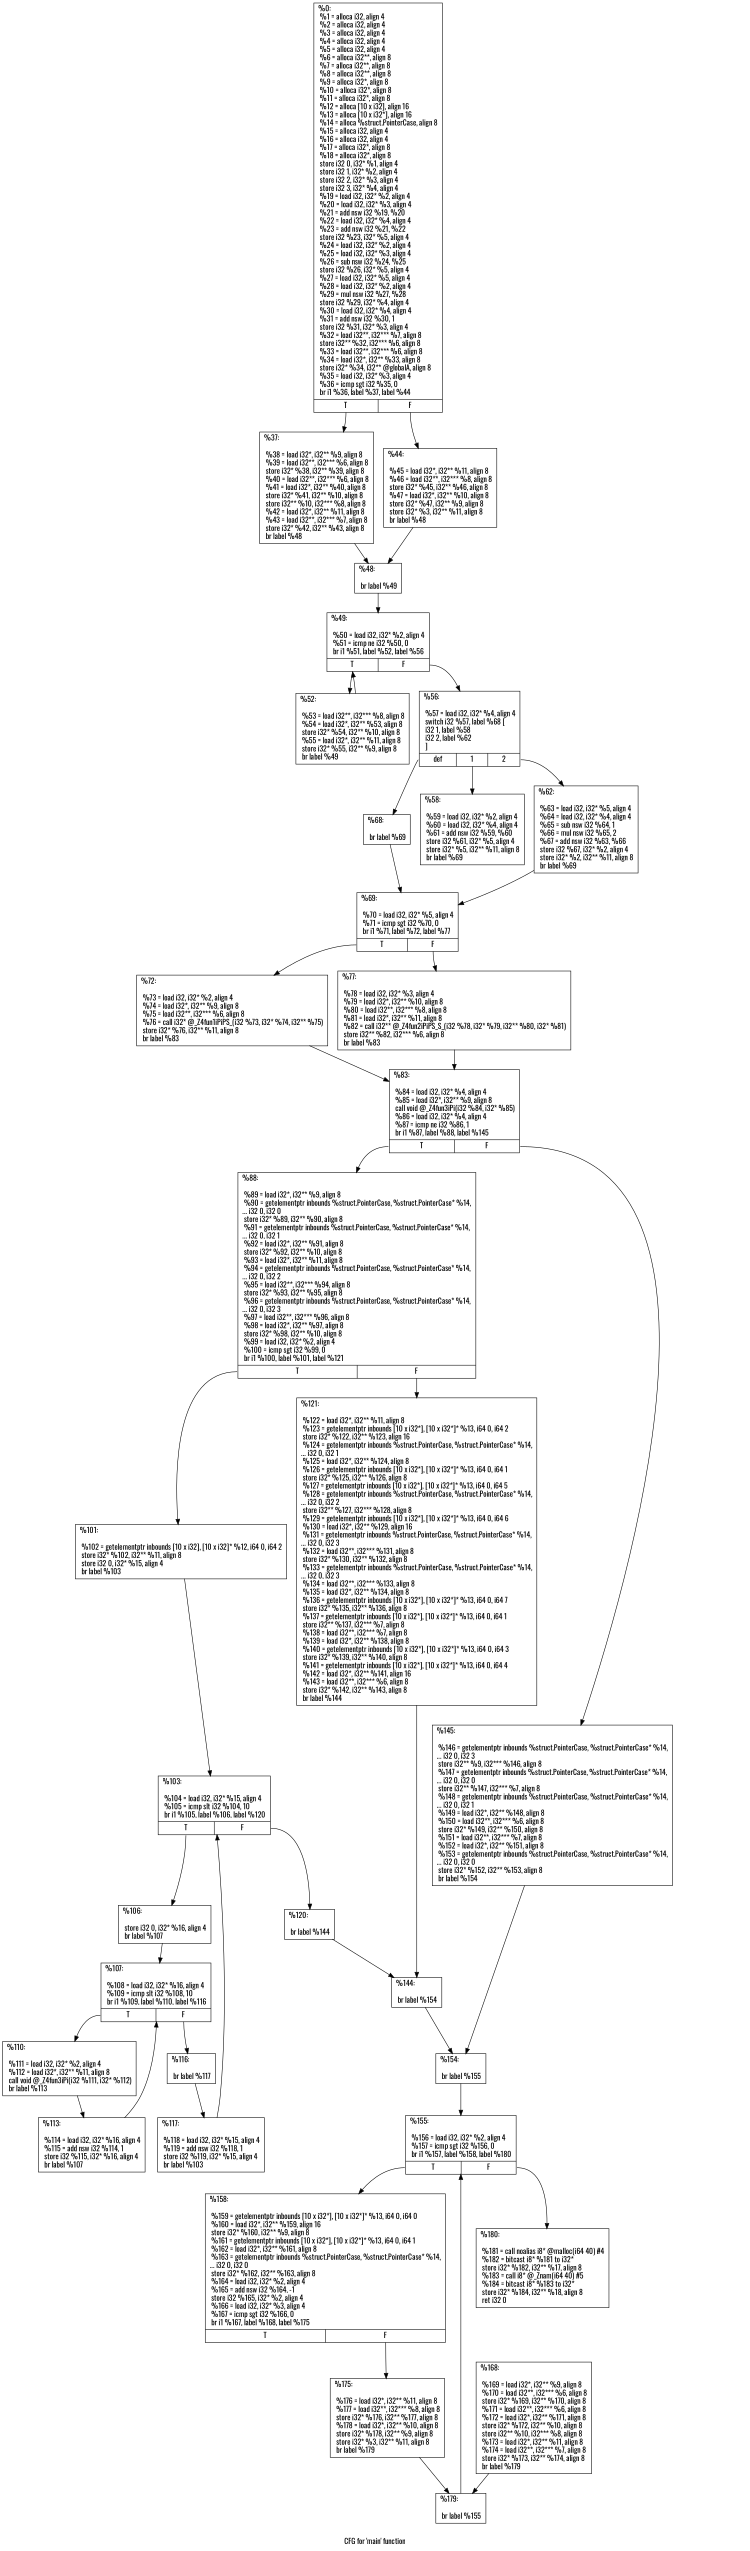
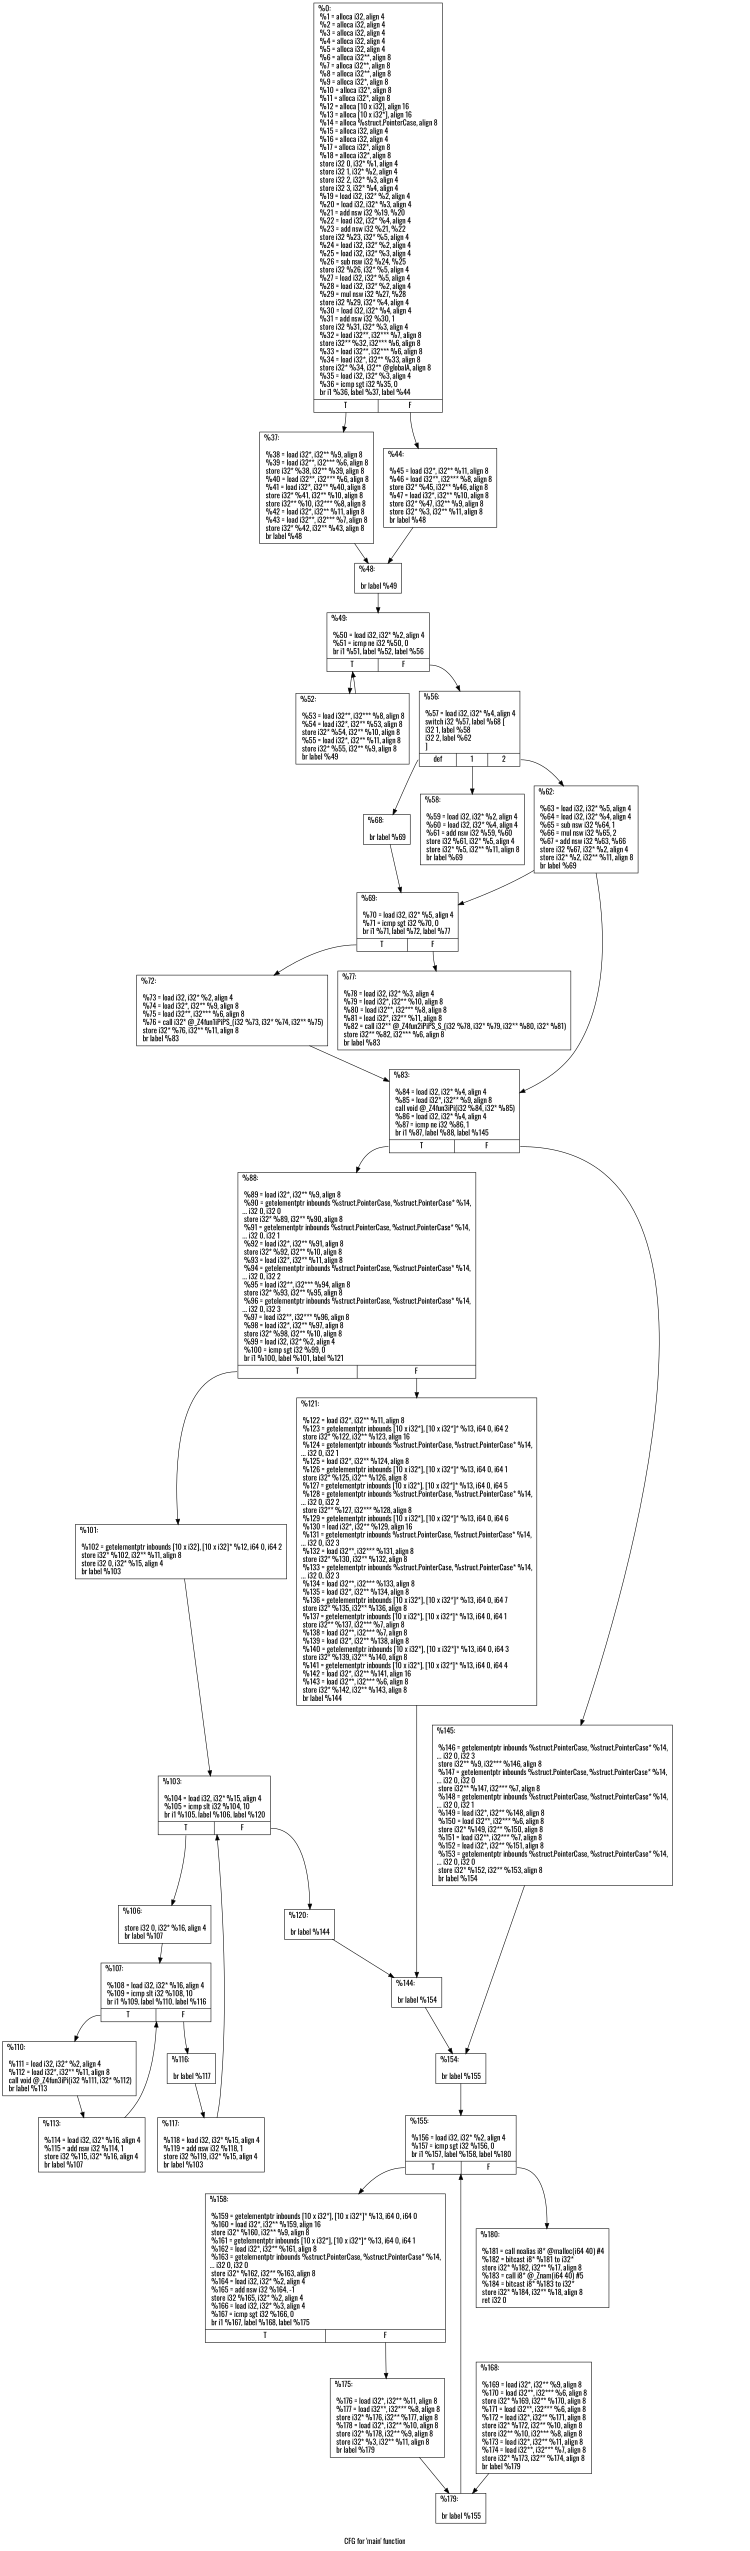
edge "%77:" -> "%83:": now "%62:" -> "%83:"
